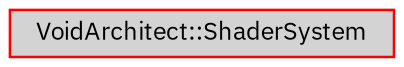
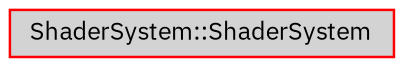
node "VoidArchitect::ShaderSystem": label "VoidArchitect::ShaderSystem" -> "ShaderSystem::ShaderSystem"
